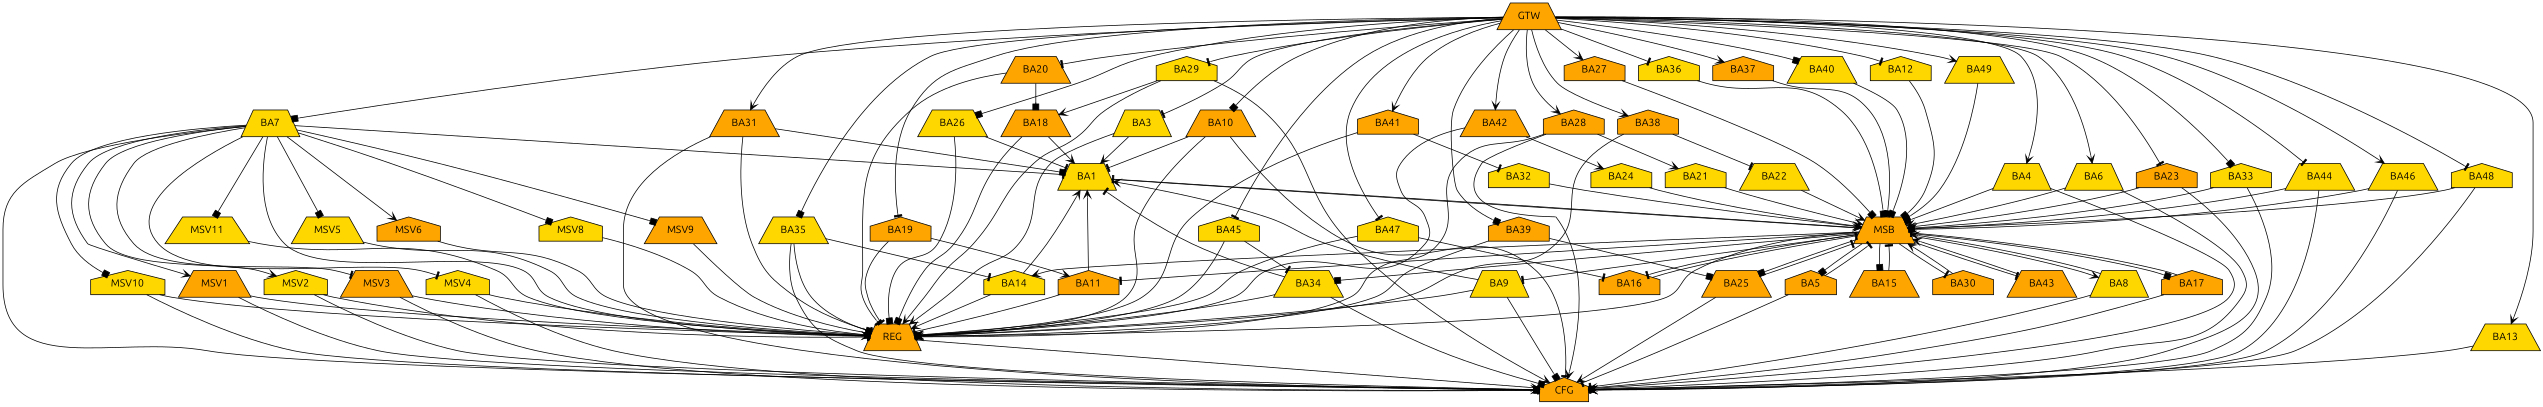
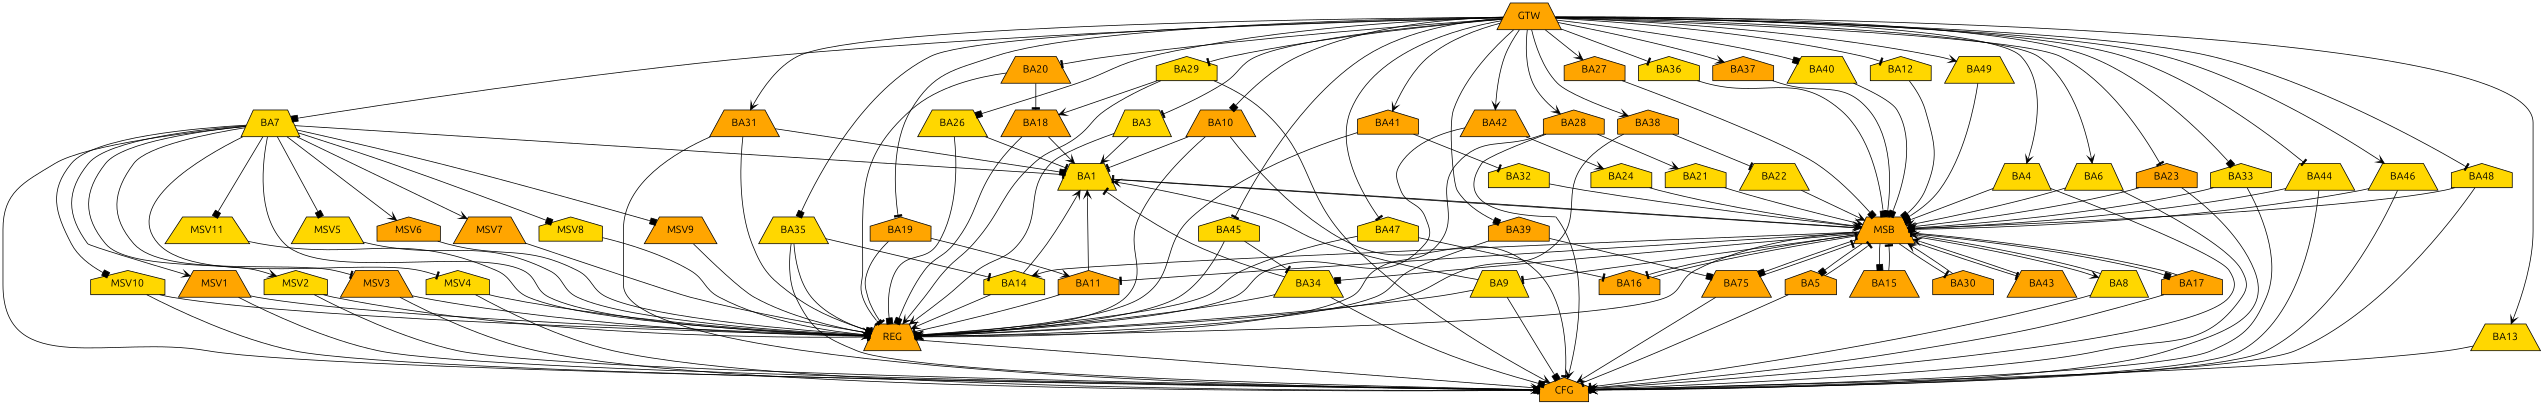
edge "BA20" -> "BA18": arrowhead box -> tee
node "MSV7": added
node "BA25": label "BA25" -> "BA75"
